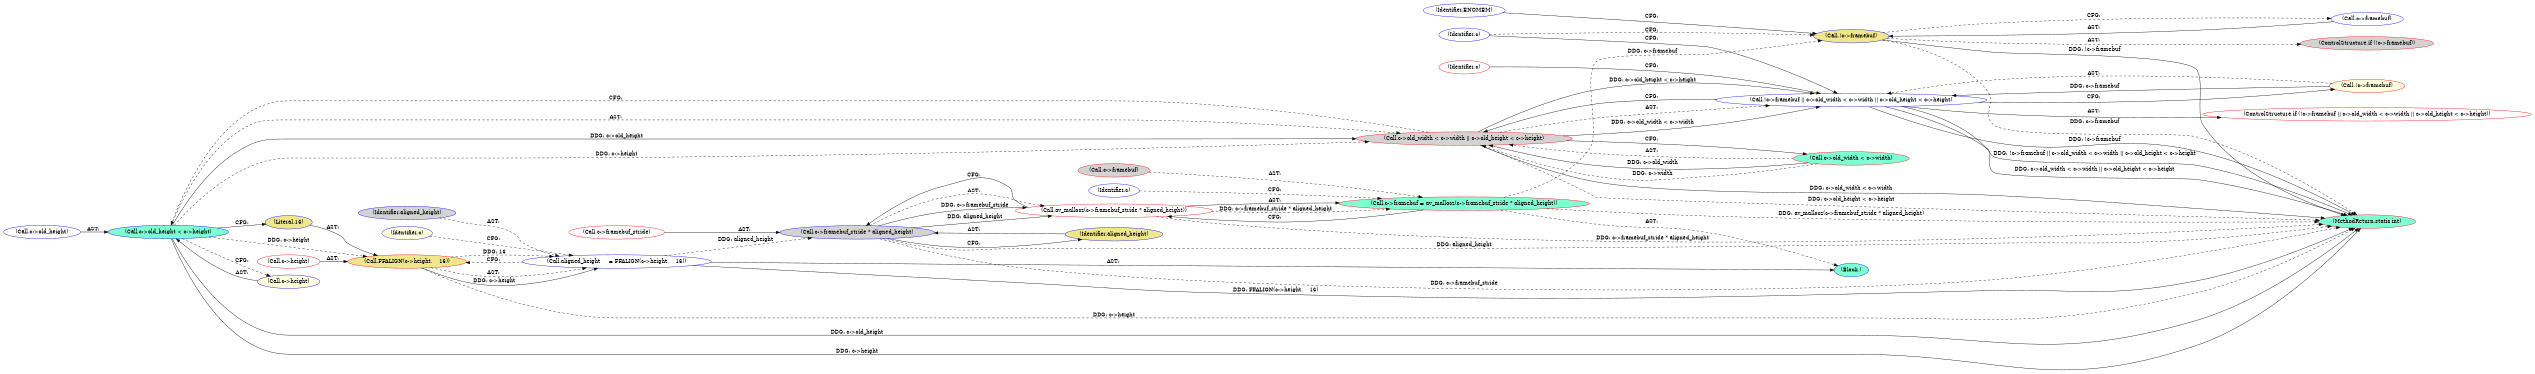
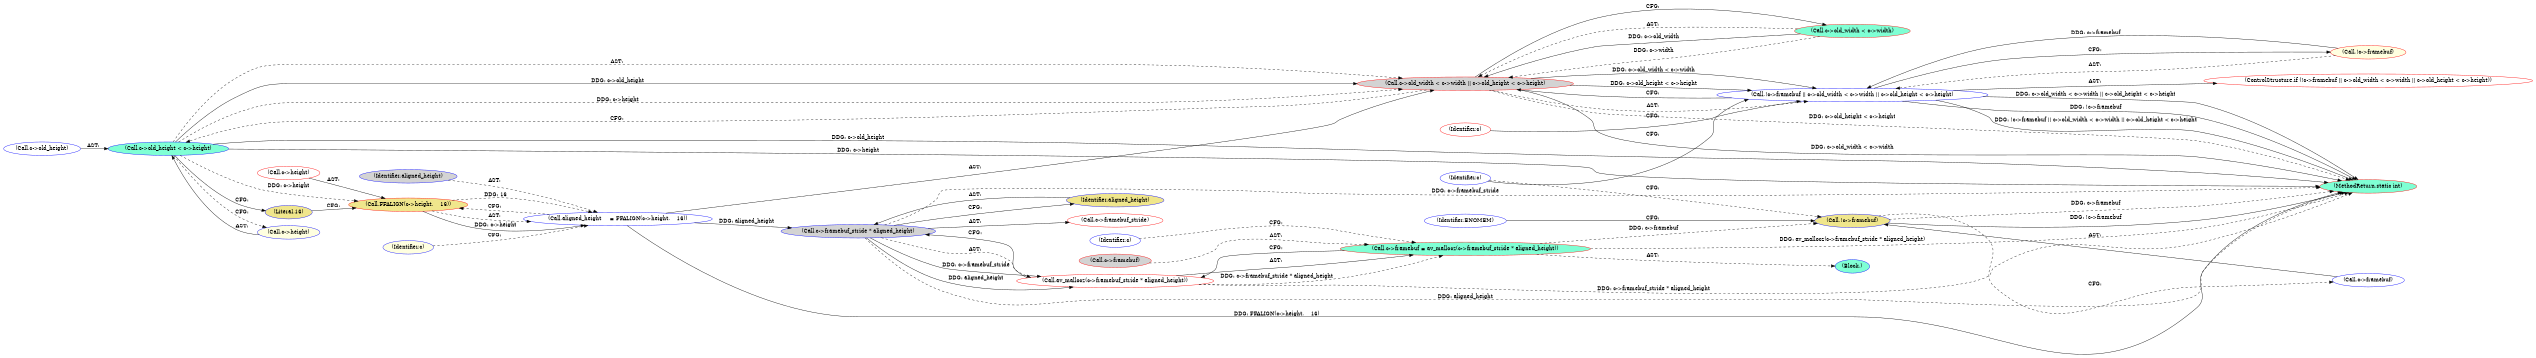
node "(ControlStructure,if (!c->framebuf))": removed
edge "(Literal,16)" -> "(Call,FFALIGN(c->height,    16))": label "AST: " -> "CFG: "
edge "(Call,c->framebuf_stride)" -> "(Call,c->framebuf_stride * aligned_height)": reversed
edge "(Call,aligned_height     = FFALIGN(c->height,    16))" -> "(Call,c->framebuf_stride * aligned_height)": style dashed -> solid
edge "(Call,aligned_height     = FFALIGN(c->height,    16))" -> "(Block,)": now "(Call,aligned_height     = FFALIGN(c->height,    16))" -> "(Call,c->old_width < c->width || c->old_height < c->height)"
edge "(Call,FFALIGN(c->height,    16))" -> "(MethodReturn,static int)": removed, label "DDG: c->height"
